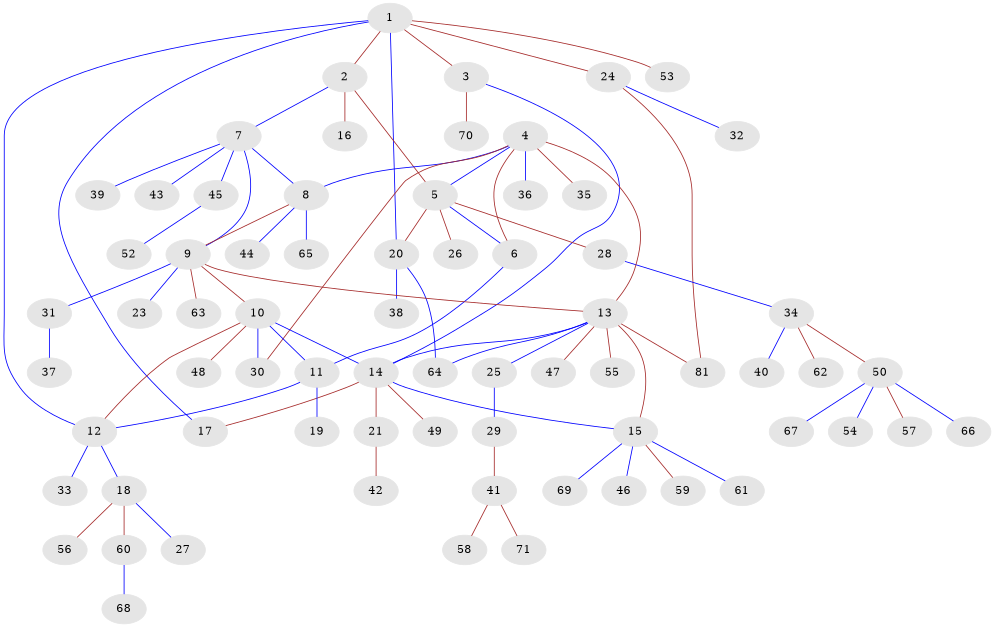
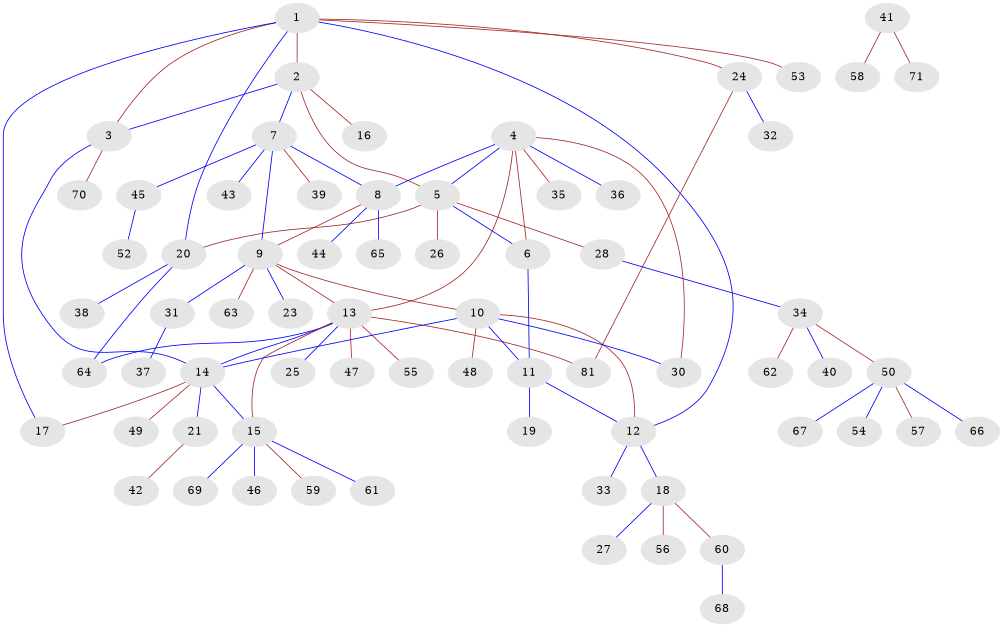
edge "2" -- "3": added
edge "7" -- "39": color blue -> brown
edge "14" -- "21": color brown -> blue
node "29": removed
